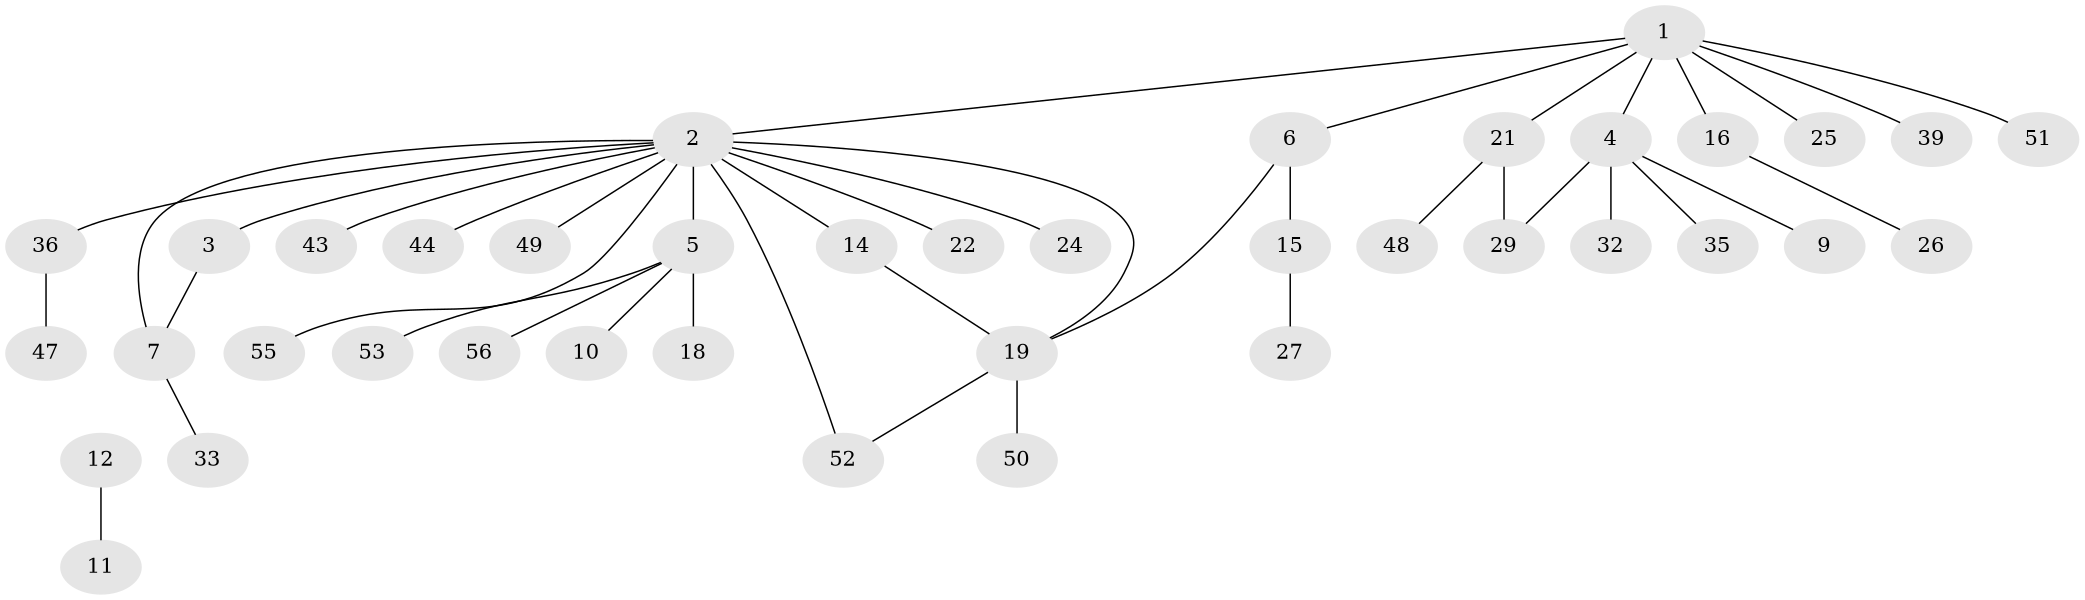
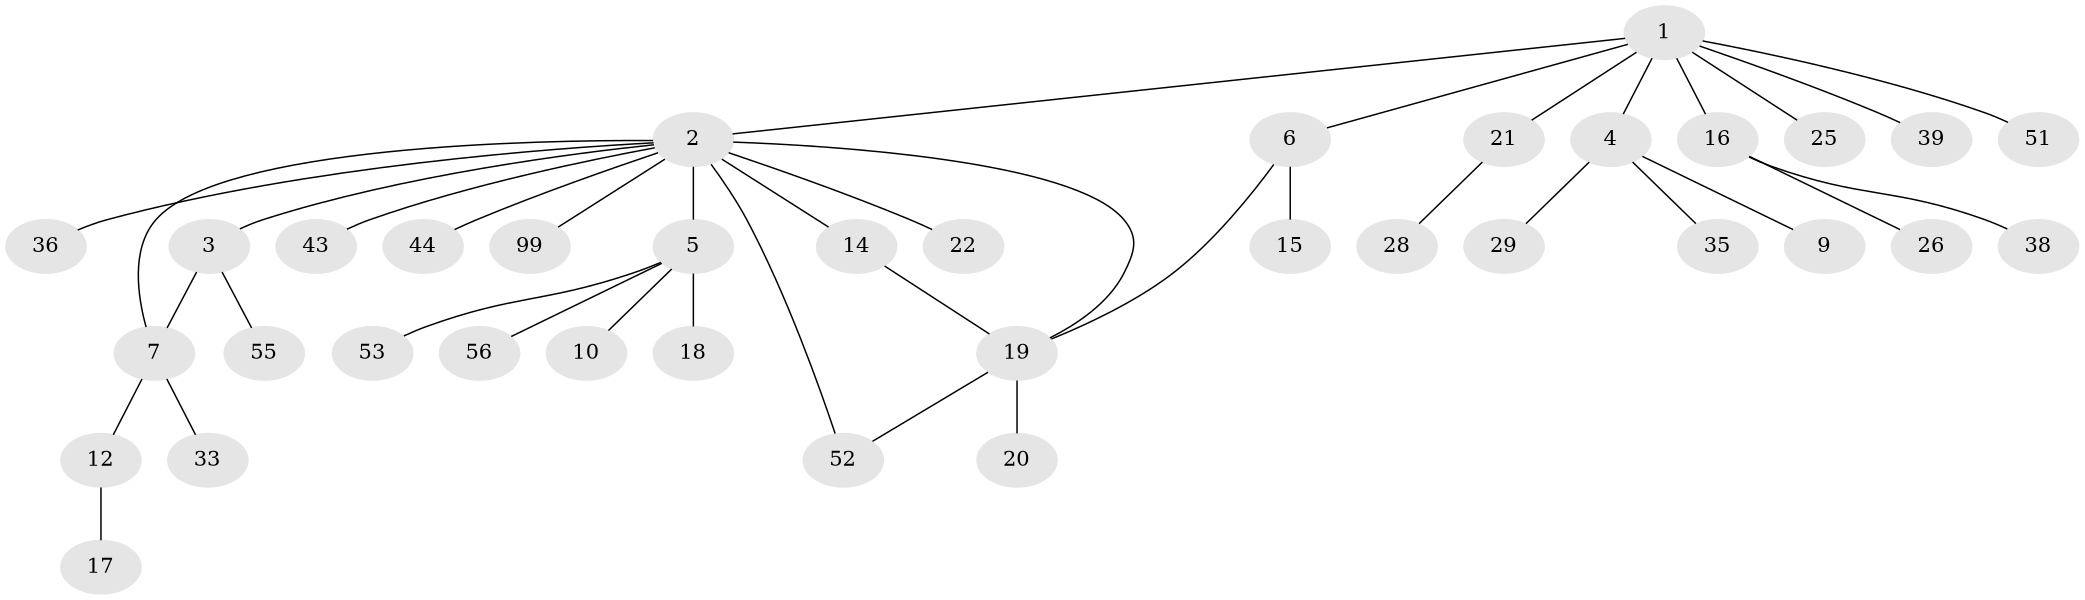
edge "21" -- "29": removed
node "49": label "49" -> "99"
node "24": removed
node "48": label "48" -> "28"
node "32": removed
node "38": added
edge "2" -- "55": now "3" -- "55"
node "47": removed
node "27": removed
edge "7" -- "12": added
node "50": label "50" -> "20"
node "11": label "11" -> "17"
